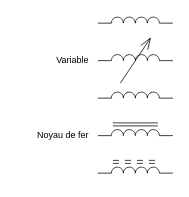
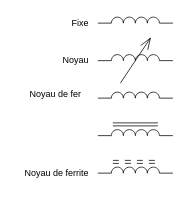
node "Fixe": added
node "Variable": label "Variable" -> "Noyau"
node "Noyau de fer": moved (53, 135) -> (45, 94)
node "Noyau de ferrite": added
